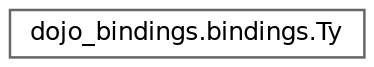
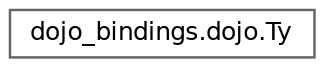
node "dojo_bindings.bindings.Ty": label "dojo_bindings.bindings.Ty" -> "dojo_bindings.dojo.Ty"
